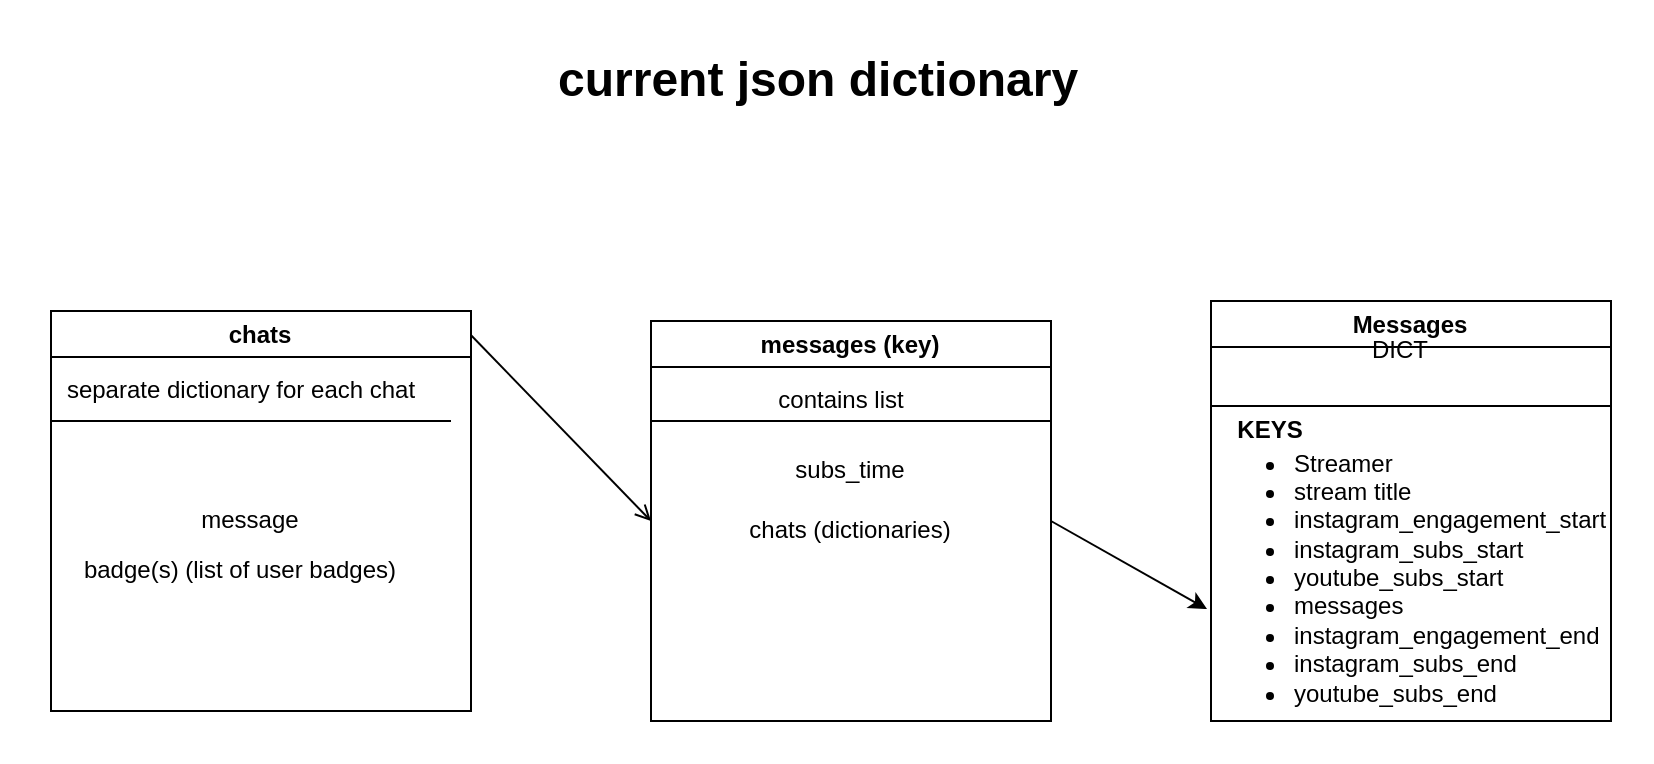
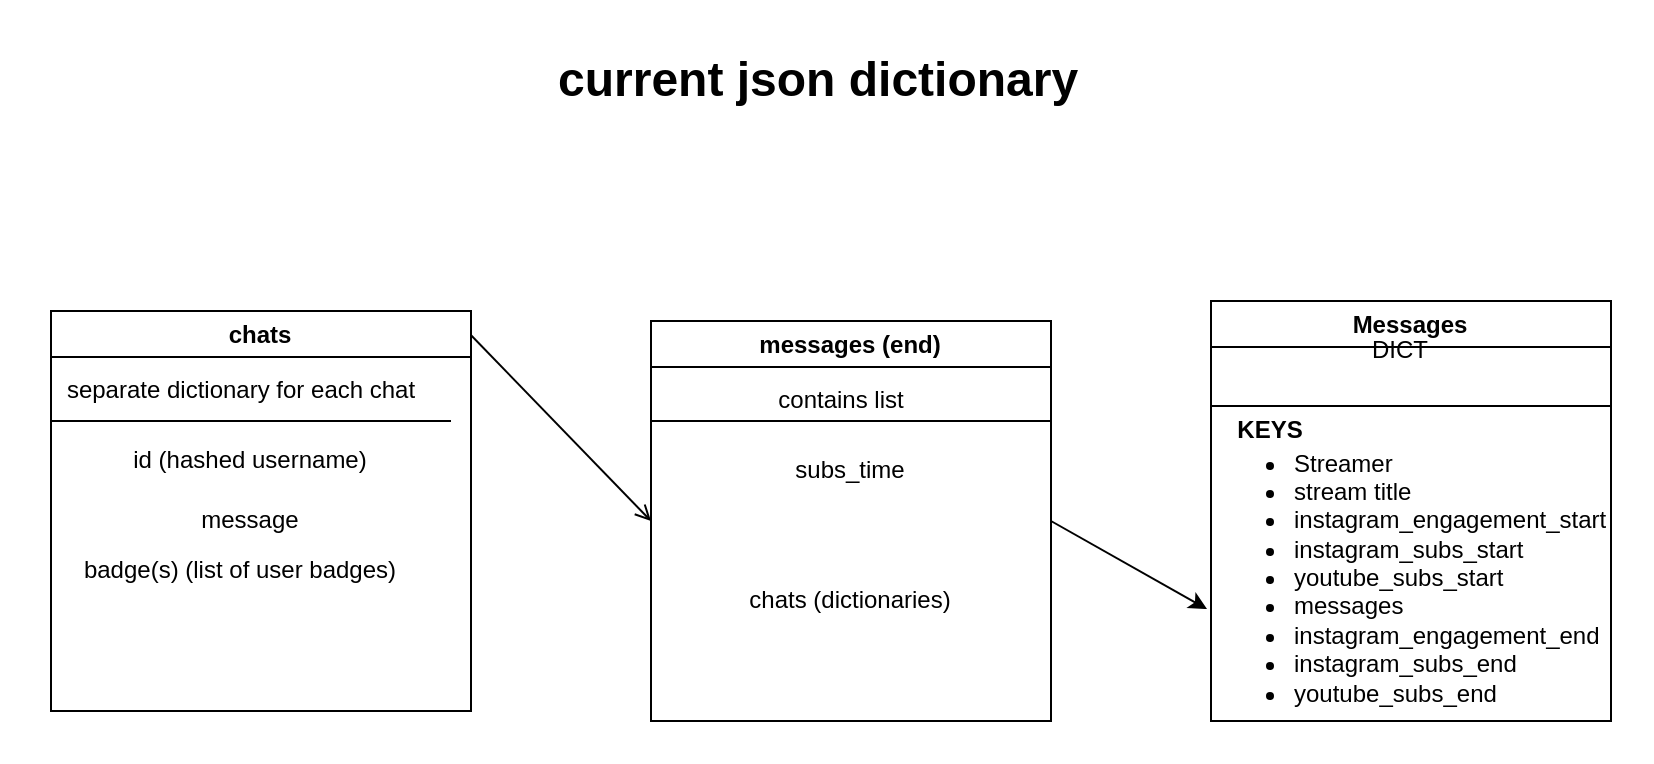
node "messages (key)": label "messages (key)" -> "messages (end)"
node "id (hashed username)": added
node "chats (dictionaries)": moved (851, 531) -> (851, 601)
